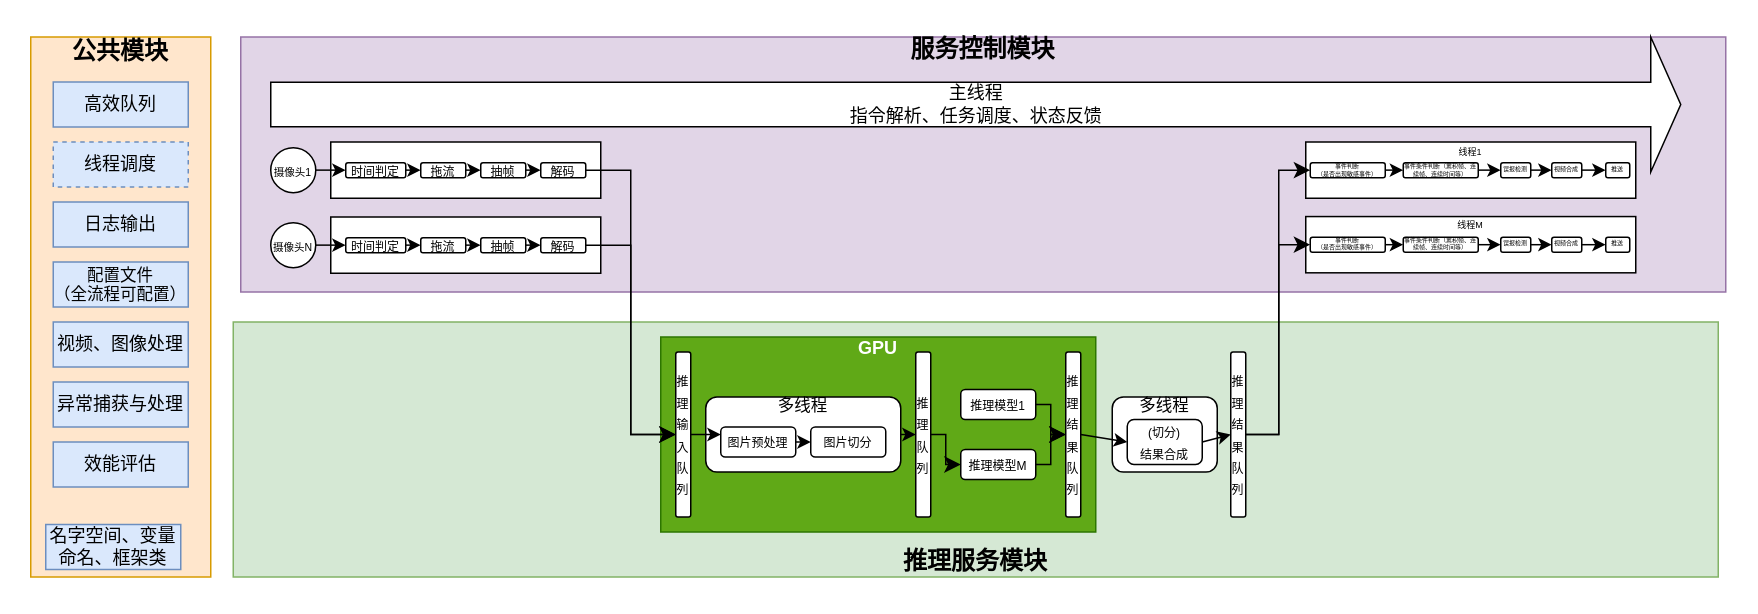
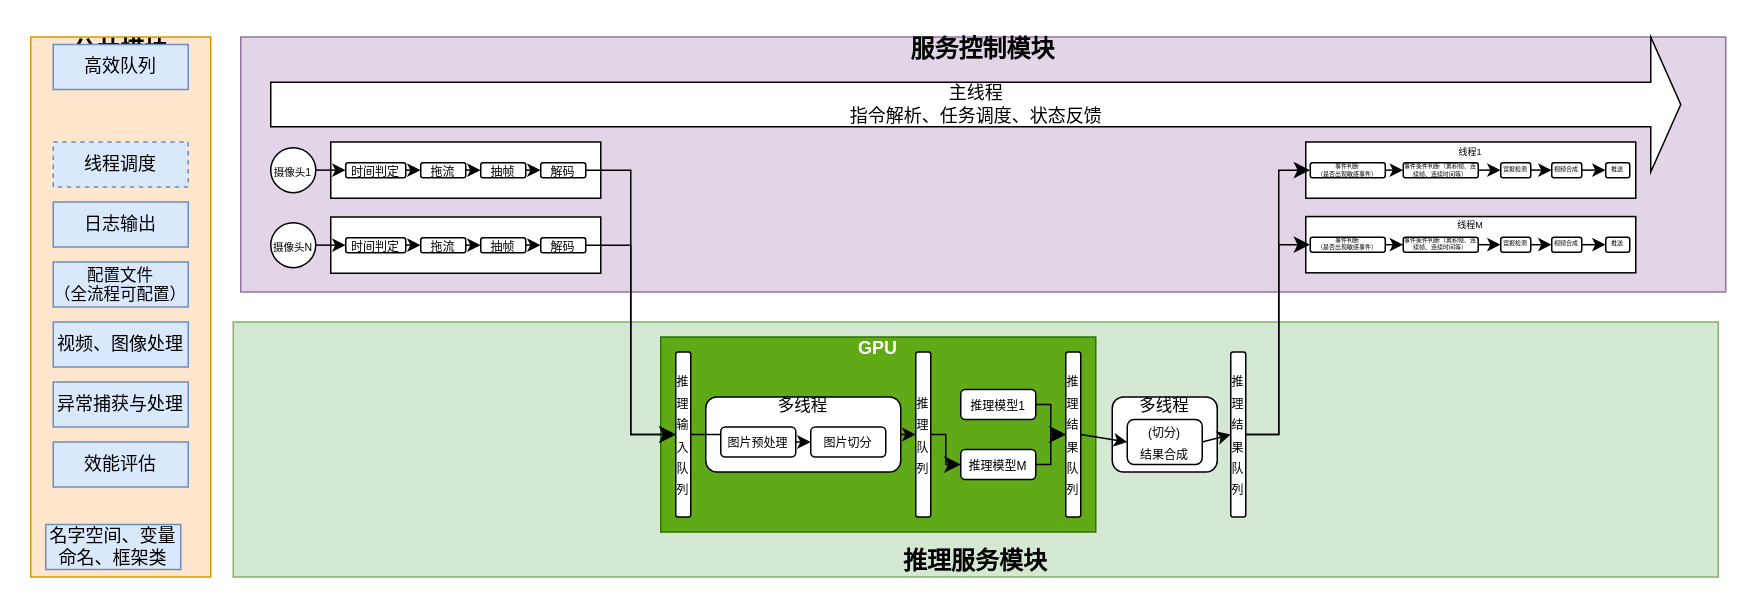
node "高效队列": moved (121, 104) -> (121, 67)
edge "推 理 输 入 队 列" -> "图片预处理": arrowhead classic -> none
